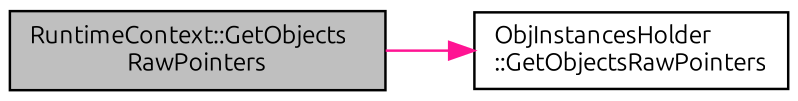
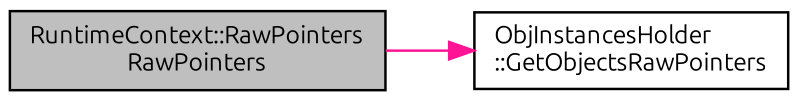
node "RuntimeContext::GetObjects RawPointers": label "RuntimeContext::GetObjects RawPointers" -> "RuntimeContext::RawPointers RawPointers"
